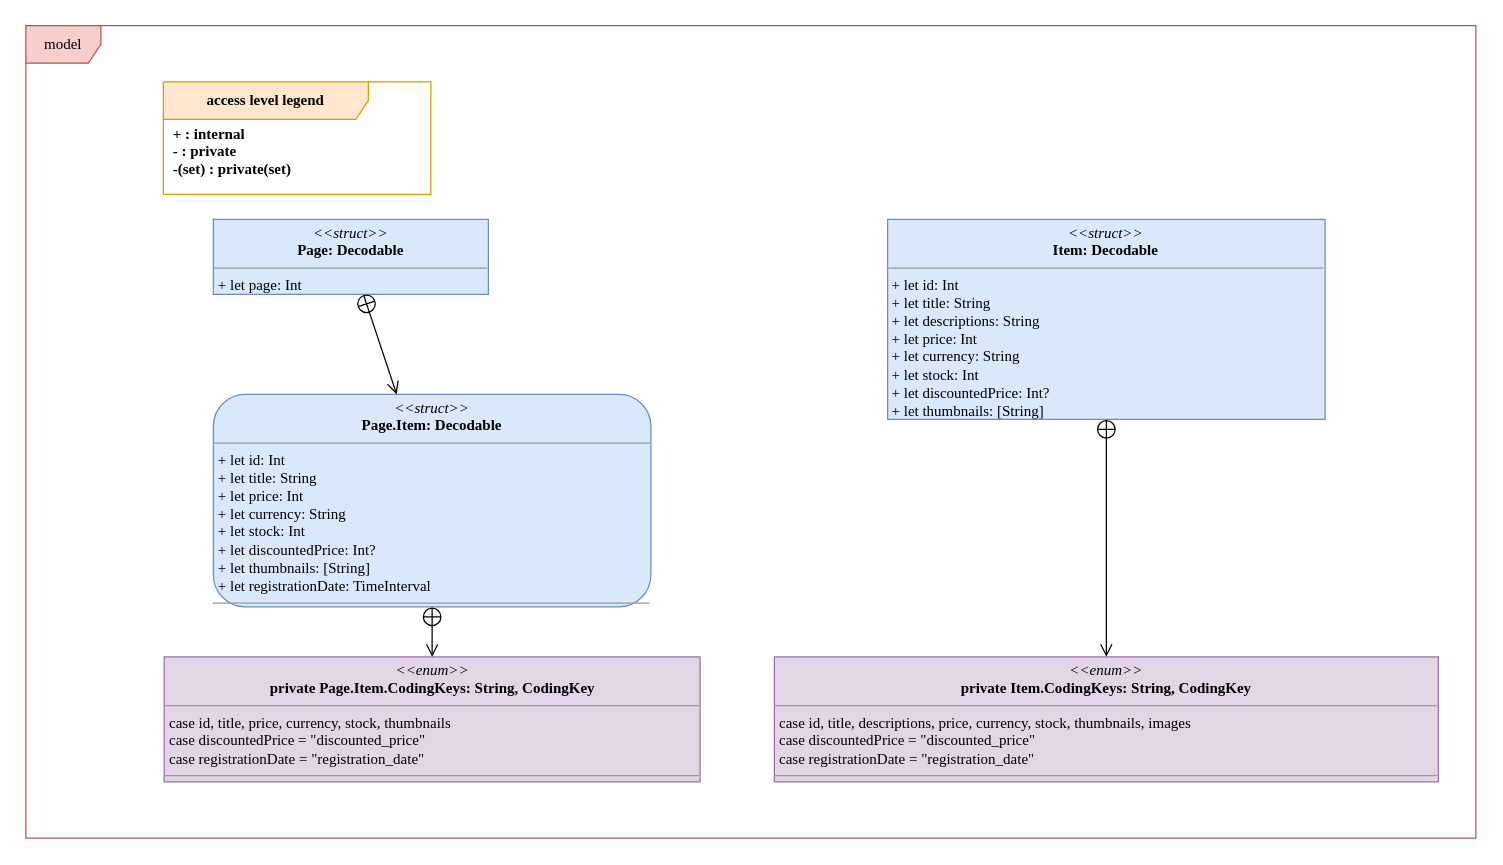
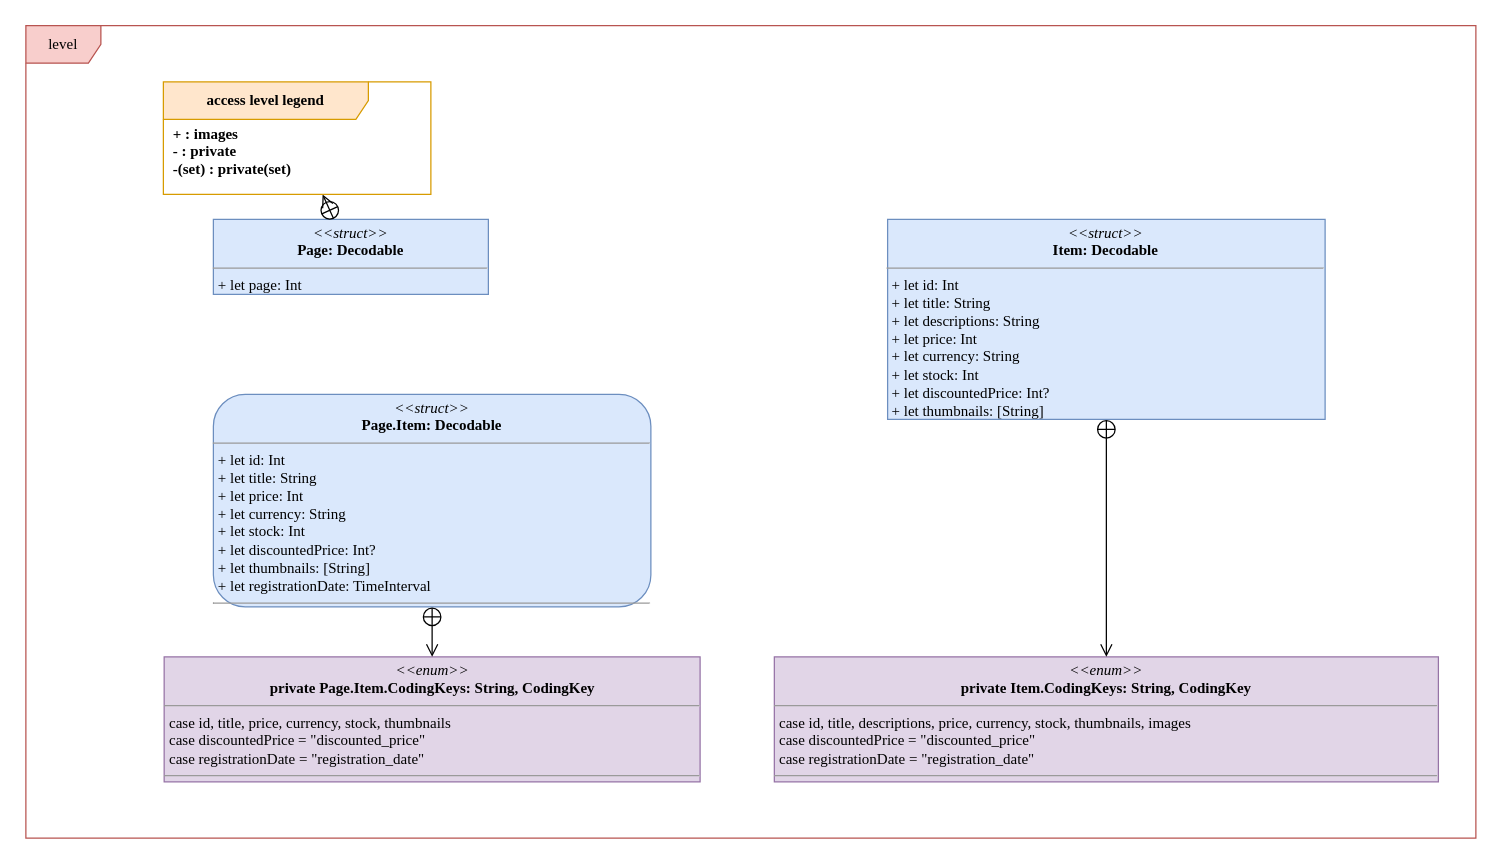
node "model": label "model" -> "level"
node "+ : internal - : private -(set) : private(set)": label "+ : internal - : private -(set) : private(set)" -> "+ : images - : private -(set) : private(set)"
edge "<<struct>> Page: Decodable + let page: Int + let items: [Item]" -- "<<struct>> Page.Item: Decodable + let id: Int + let title: String + let price: Int + let currency: String + let stock: Int + let discountedPrice: Int? + let thumbnails: [String] + let registrationDate: TimeInterval": now "<<struct>> Page: Decodable + let page: Int + let items: [Item]" -- "access level legend"
